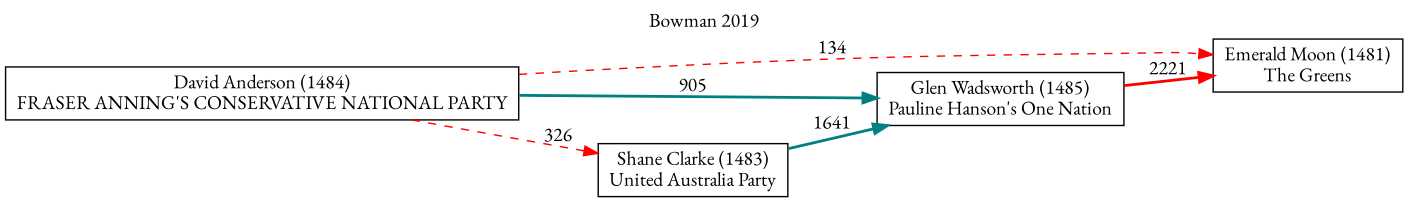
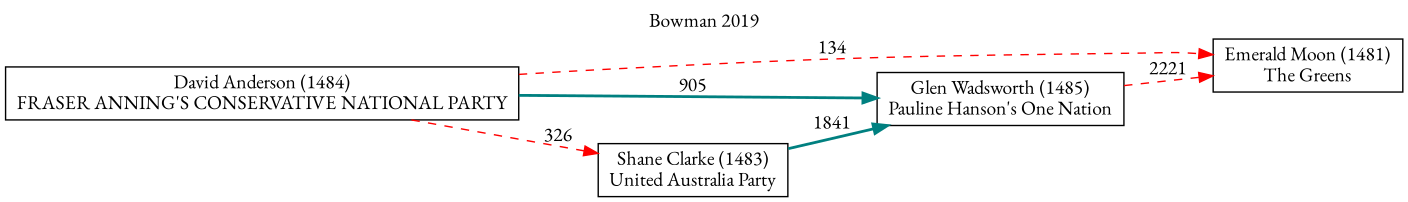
edge "Glen Wadsworth (1485) Pauline Hanson's One Nation" -> "Emerald Moon (1481) The Greens": style bold -> dashed
edge "Shane Clarke (1483) United Australia Party" -> "Glen Wadsworth (1485) Pauline Hanson's One Nation": label "1641" -> "1841"
